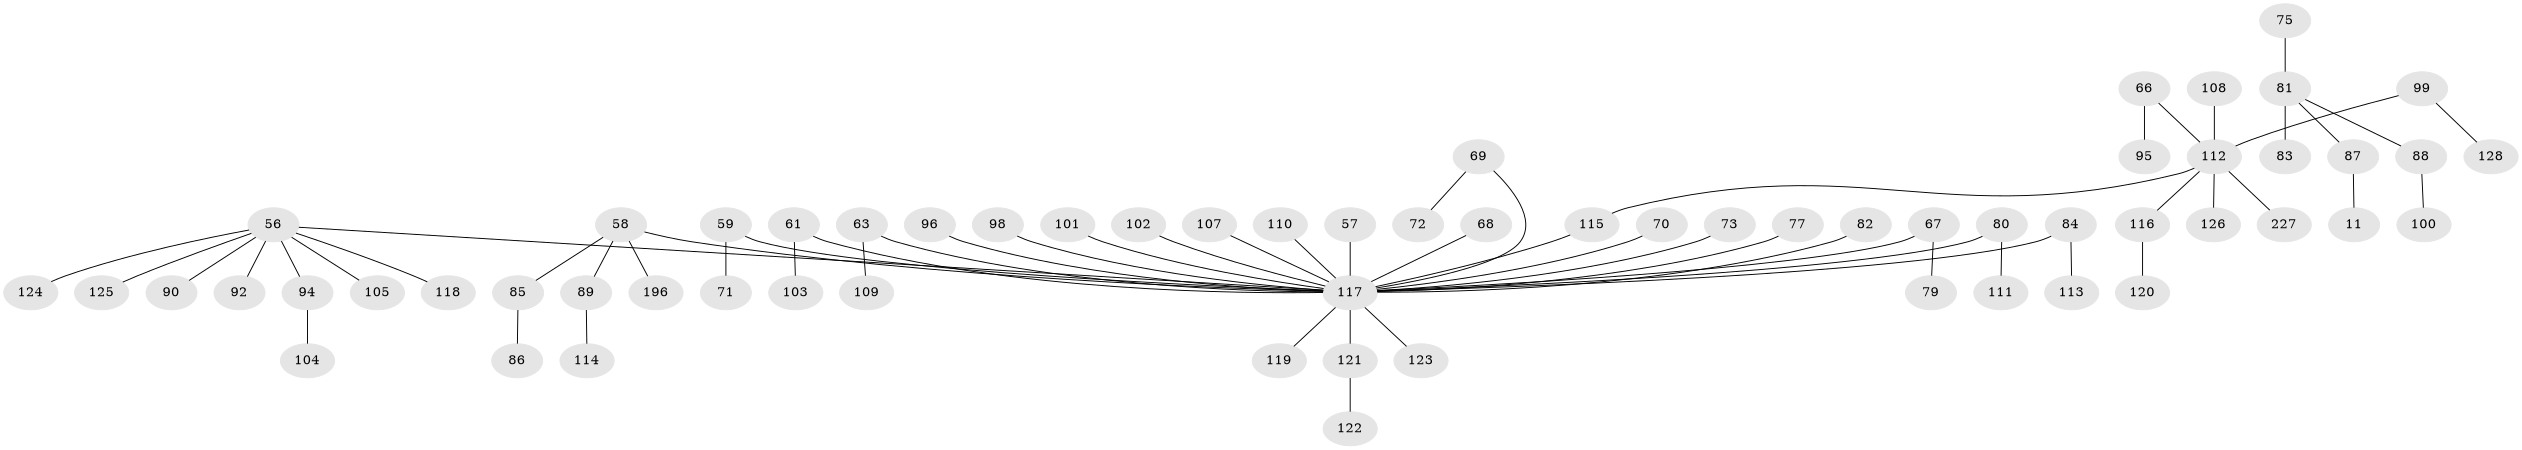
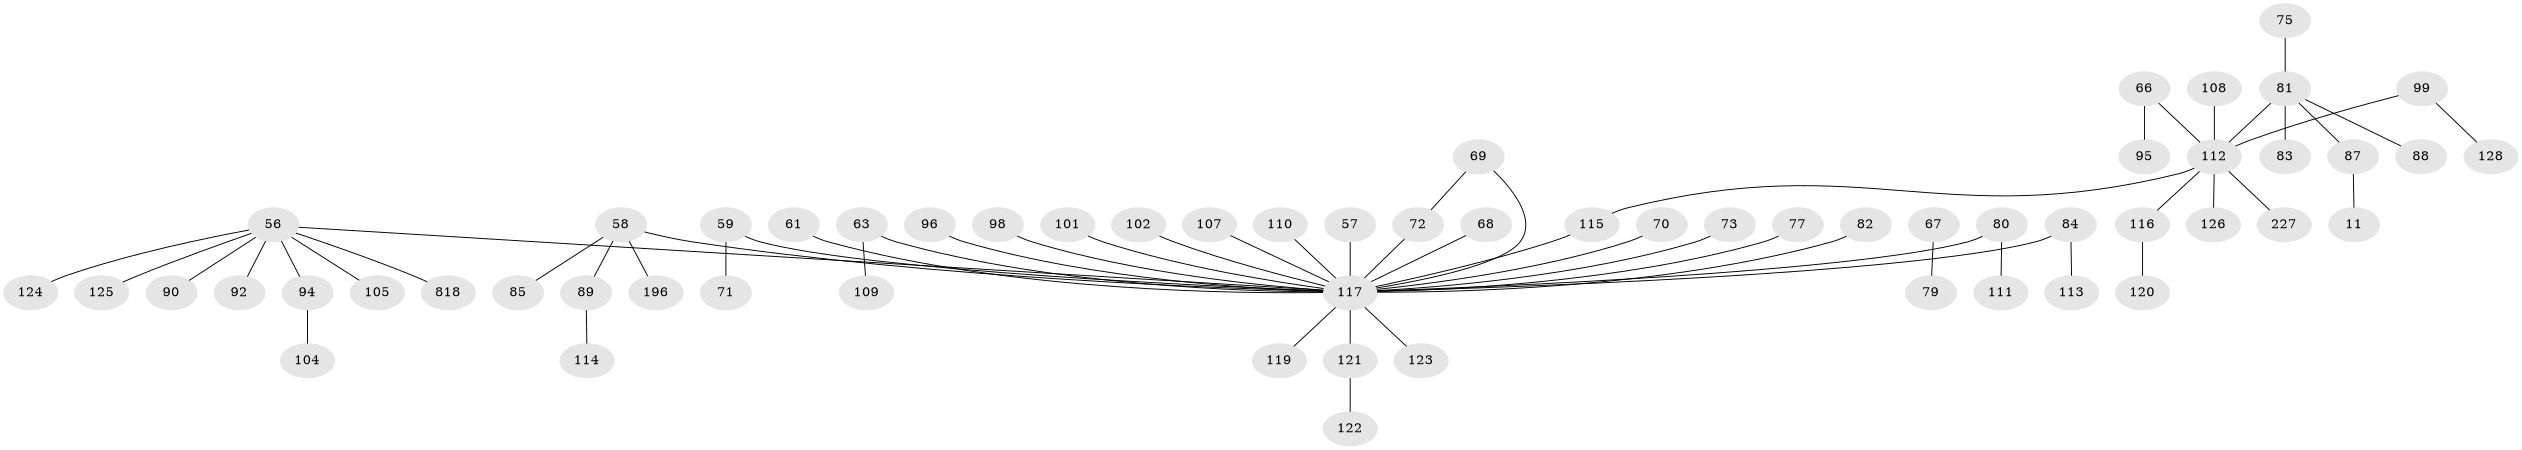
edge "81" -- "112": added
node "100": removed
edge "67" -- "117": now "72" -- "117"
node "118": label "118" -> "818"
node "103": removed
node "86": removed
